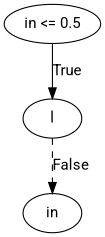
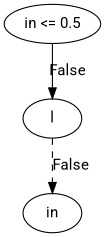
edge "in <= 0.5" -> "l": label "True" -> "False"
